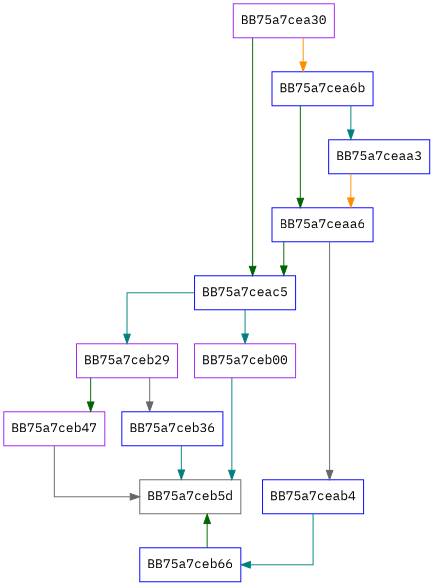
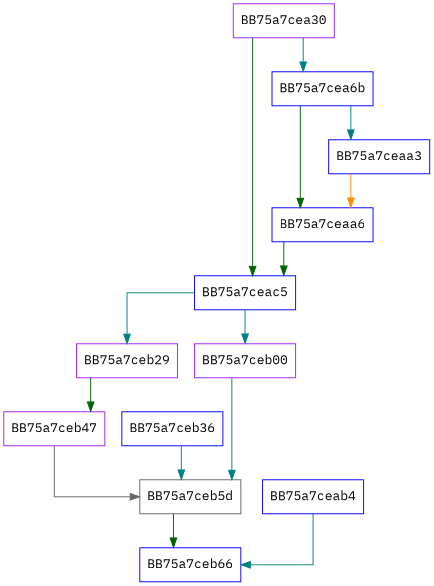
edge "BB75a7cea30" -> "BB75a7cea6b": color darkorange -> teal
edge "BB75a7ceaa6" -> "BB75a7ceab4": removed
edge "BB75a7ceb29" -> "BB75a7ceb36": removed
edge "BB75a7ceb66" -> "BB75a7ceb5d": reversed
